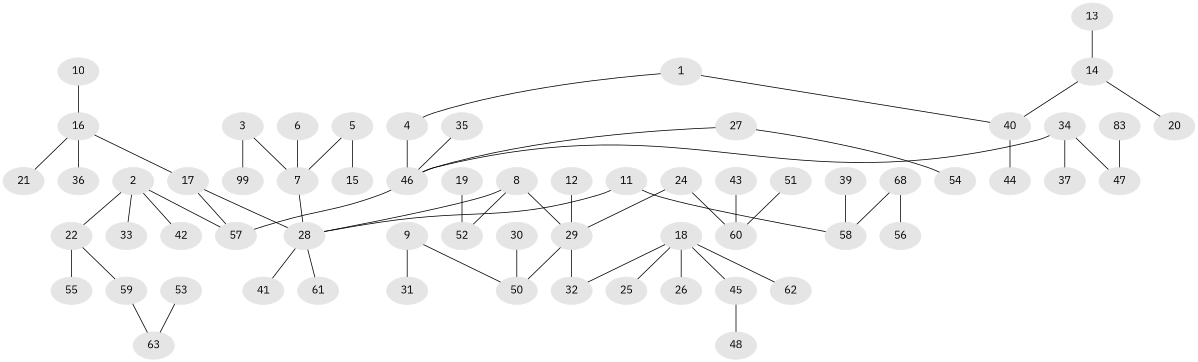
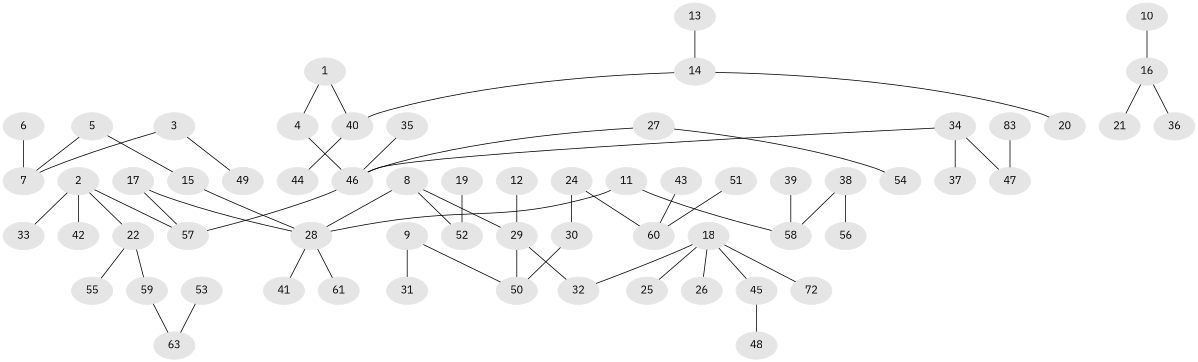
edge "16" -- "17": removed
node "99": label "99" -> "49"
node "68": label "68" -> "38"
edge "7" -- "28": now "15" -- "28"
edge "24" -- "29": now "24" -- "30"
node "62": label "62" -> "72"
